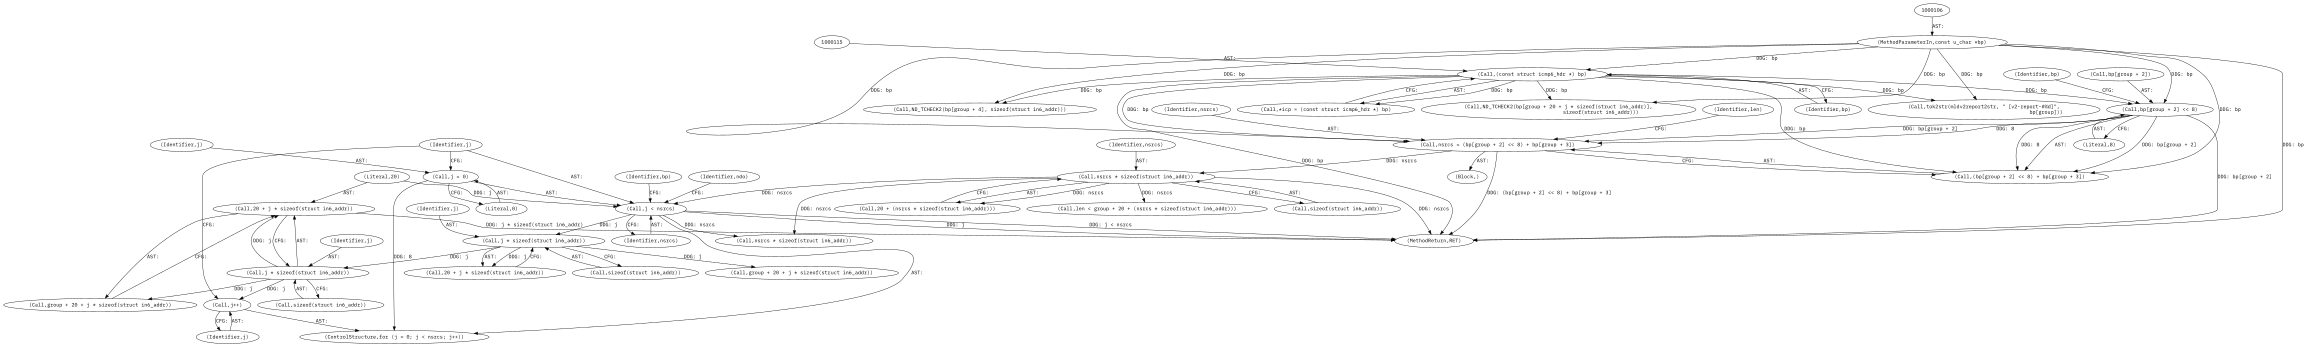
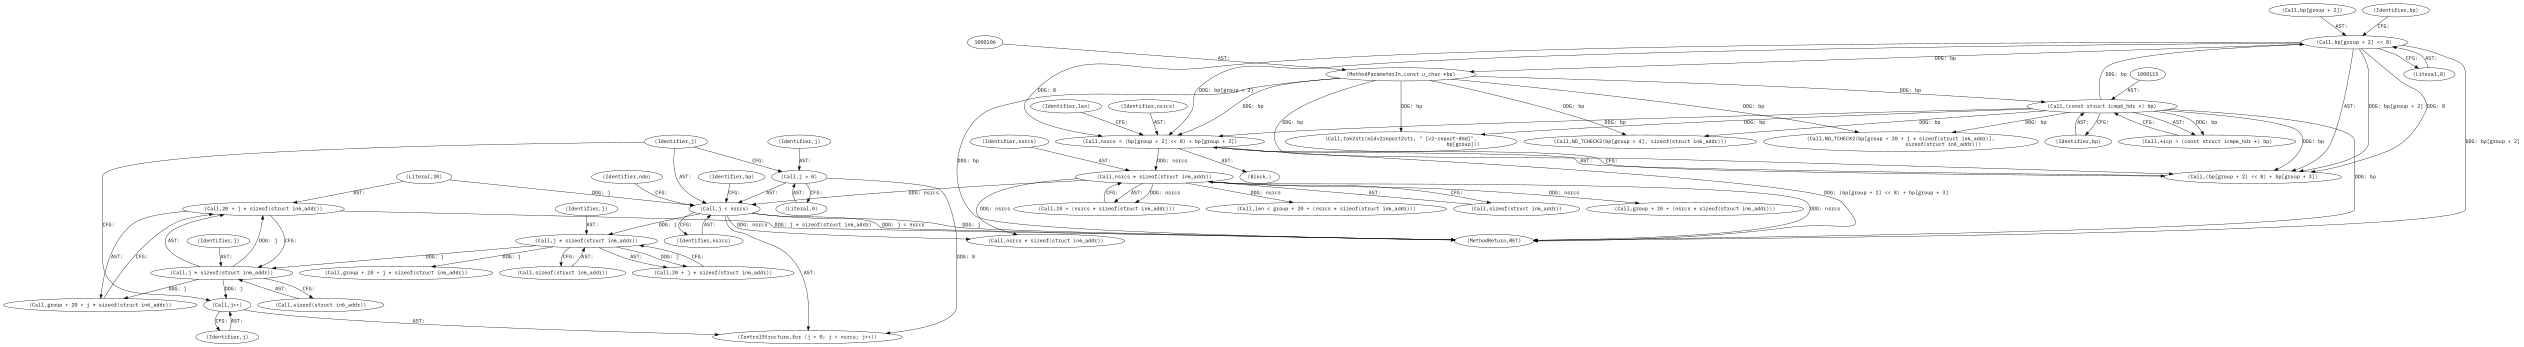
edge "(MethodParameterIn,const u_char *bp)" -> "(Call,bp[group + 2] << 8)": reversed
node "(Call,group + 20 + (nsrcs * sizeof(struct in6_addr)))": added
